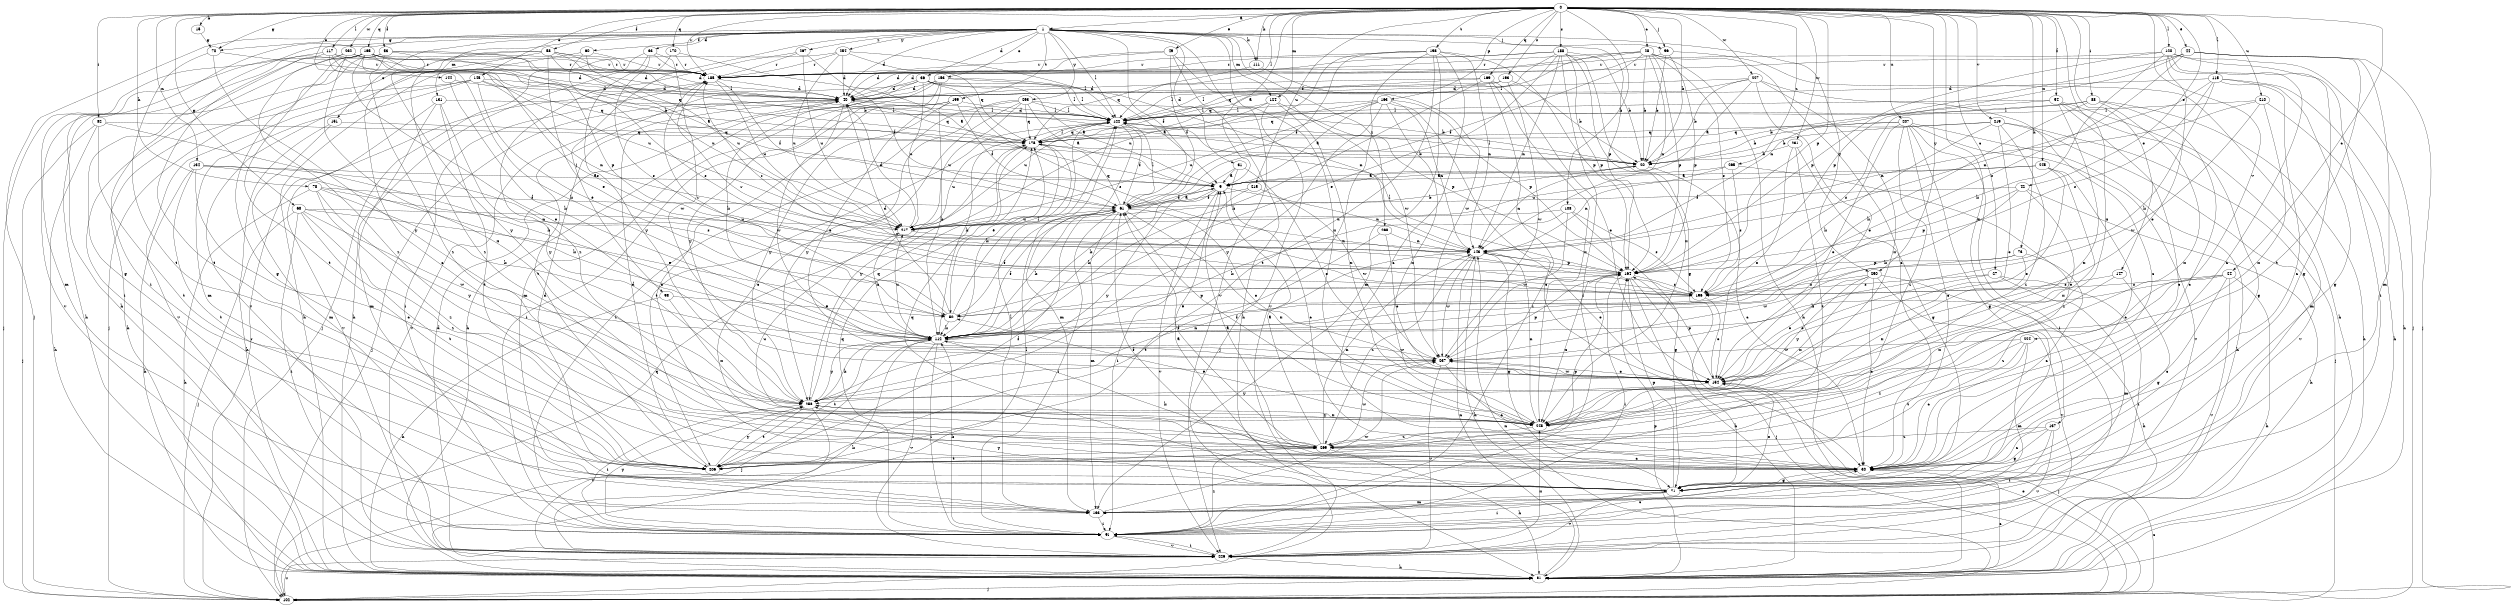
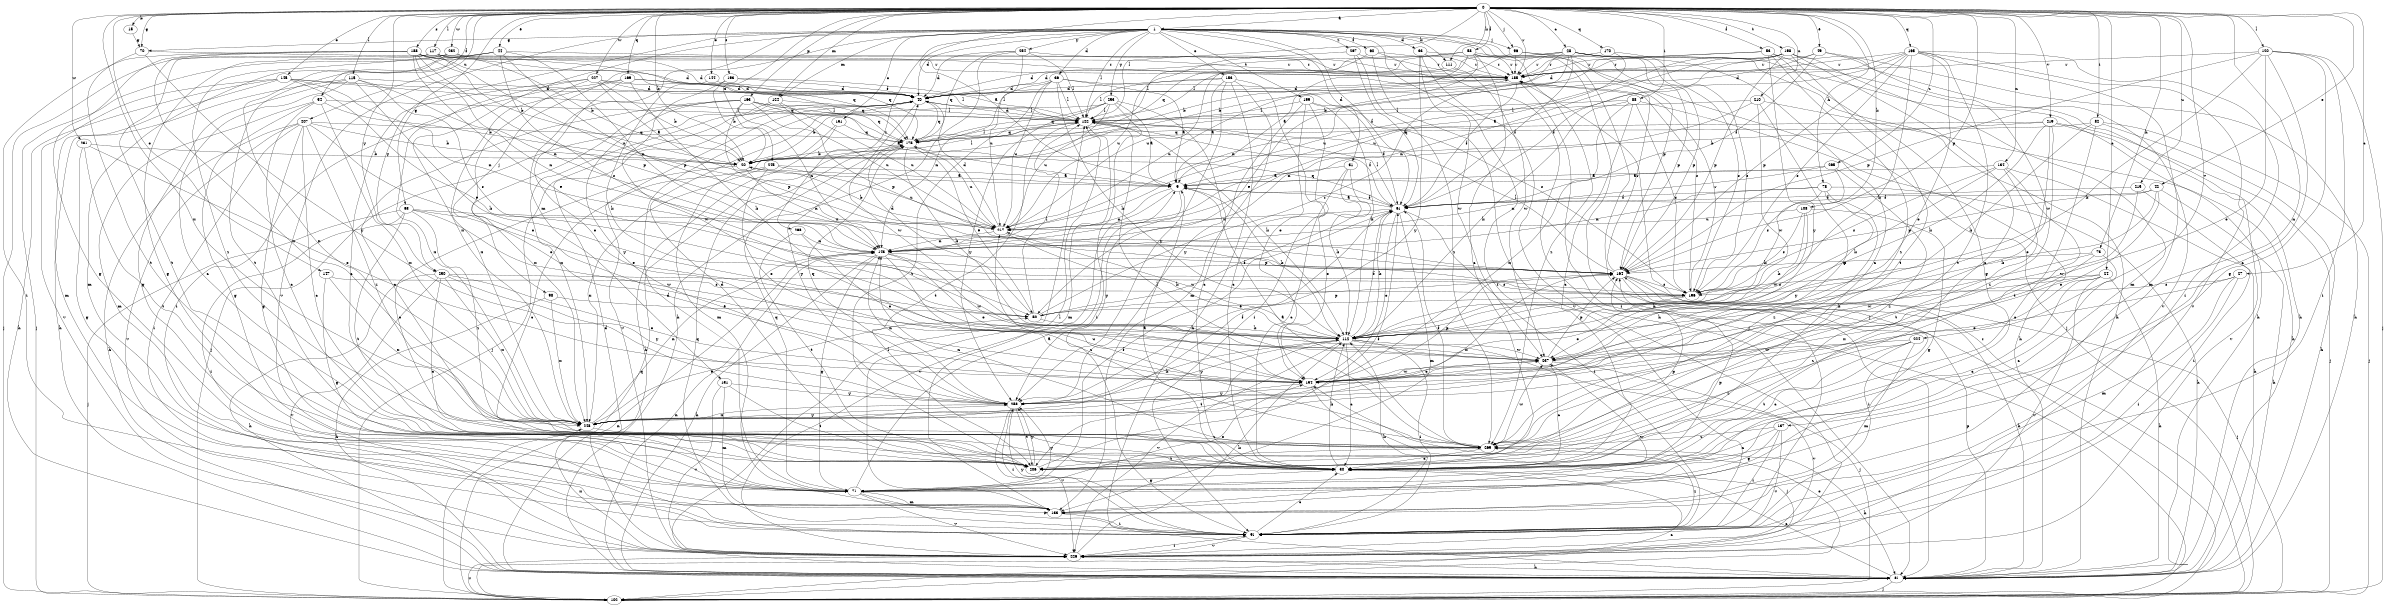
edge "131" -> "122": now "269" -> "122"
edge "61" -> "248": removed, label "x"
edge "112" -> "30": added, label "c"
